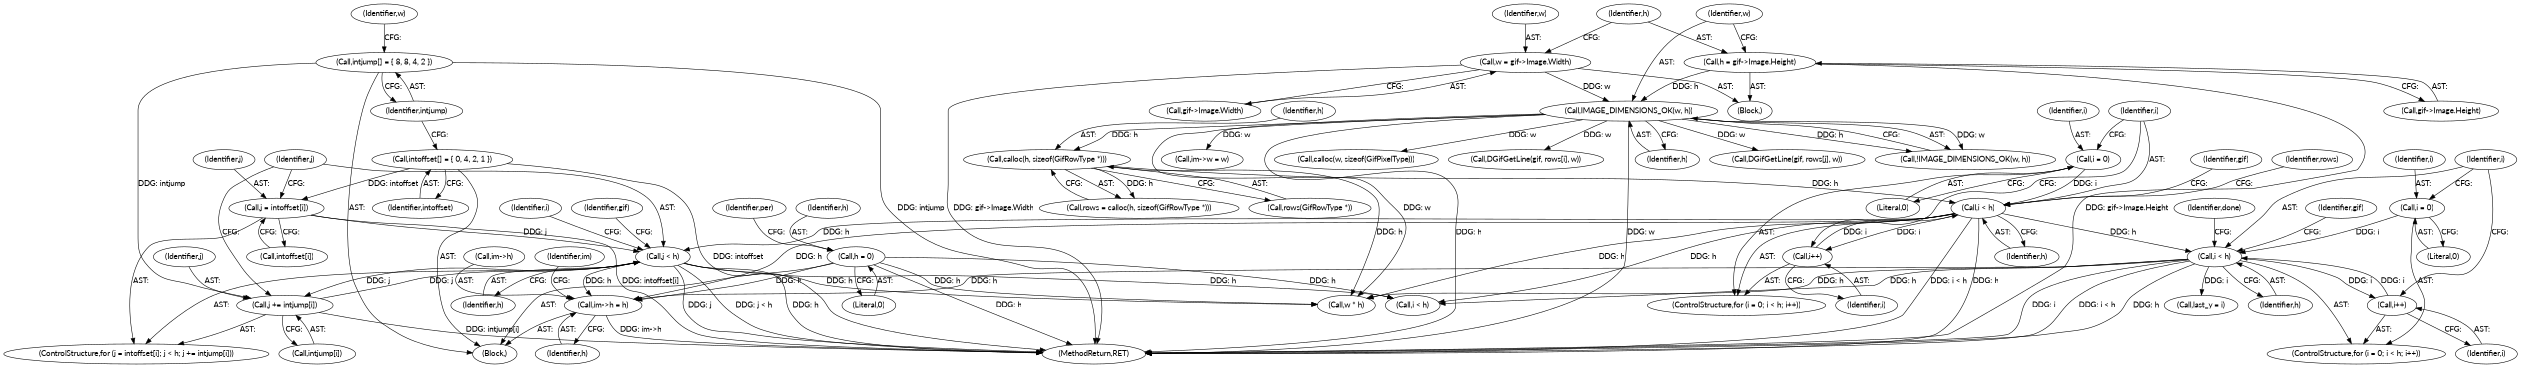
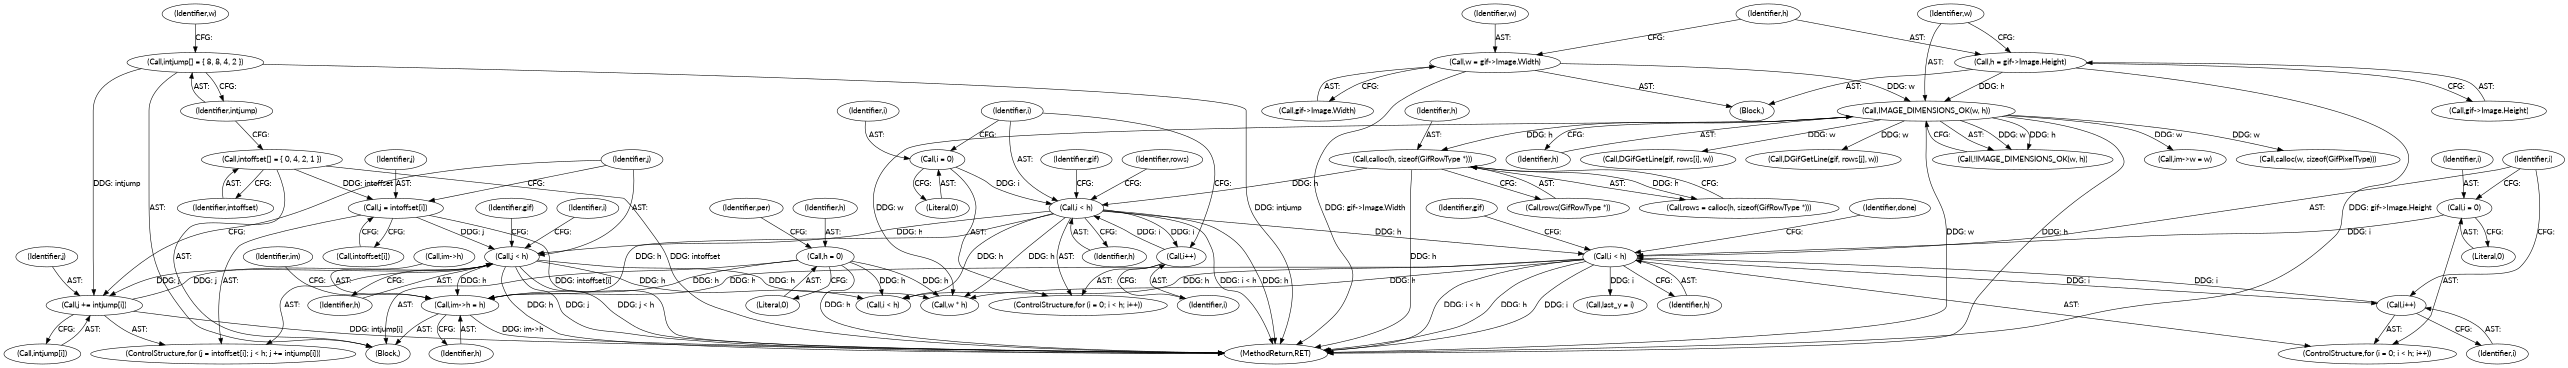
edge "(Call,calloc(h, sizeof(GifRowType *)))" -> "(Call,w * h)": now "(Call,calloc(h, sizeof(GifRowType *)))" -> "(MethodReturn,RET)"
